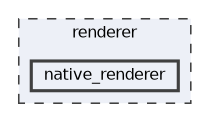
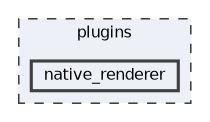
cluster "renderer": label "renderer" -> "plugins"
